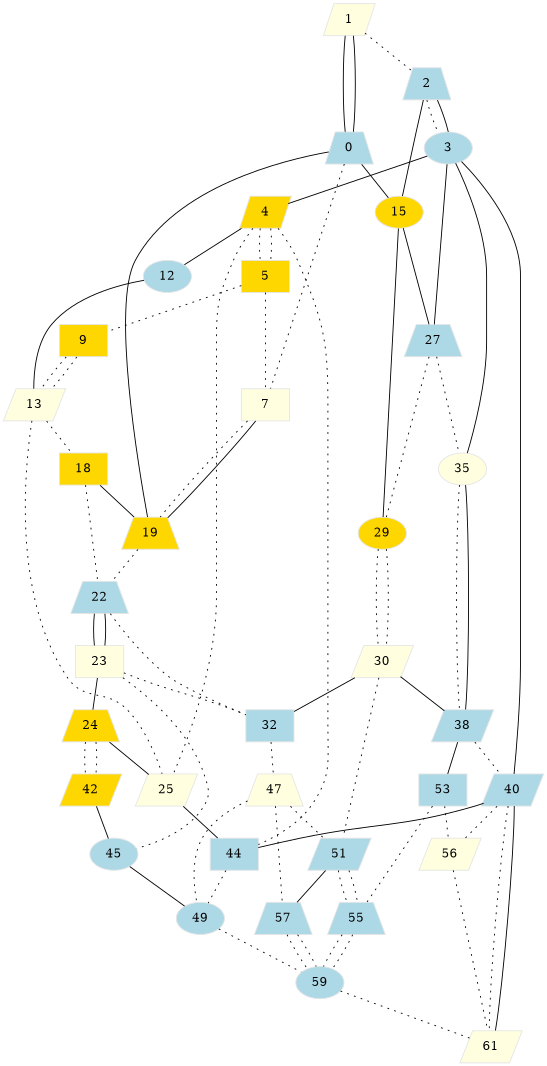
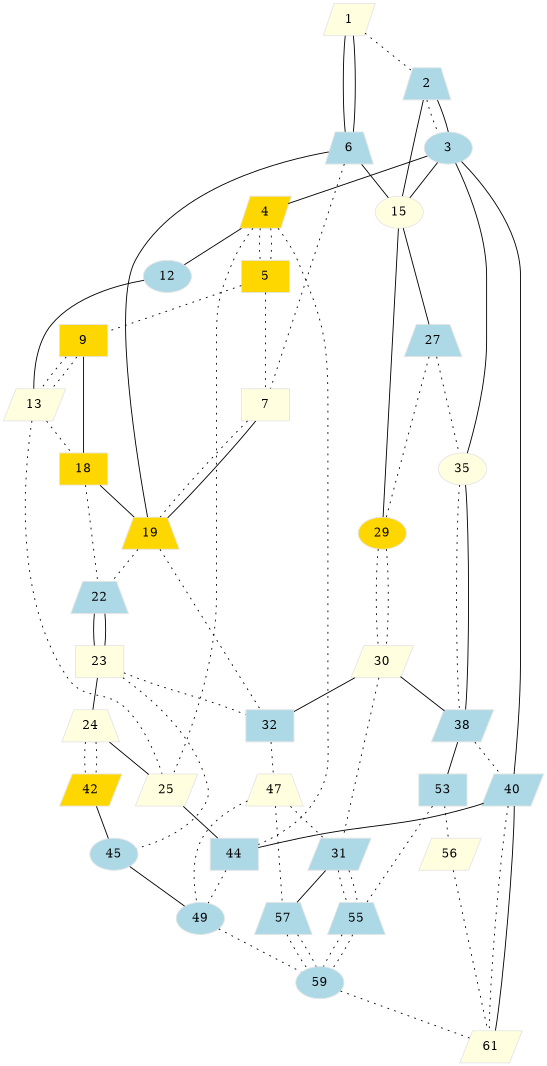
node "0": label "0" -> "6"
node "15": fillcolor gold -> lightyellow
edge "3" -- "27": now "3" -- "15"
edge "9" -- "18": added
edge "22" -- "32": now "19" -- "32"
node "24": fillcolor gold -> lightyellow
edge "40" -- "56": removed
node "51": label "51" -> "31"
